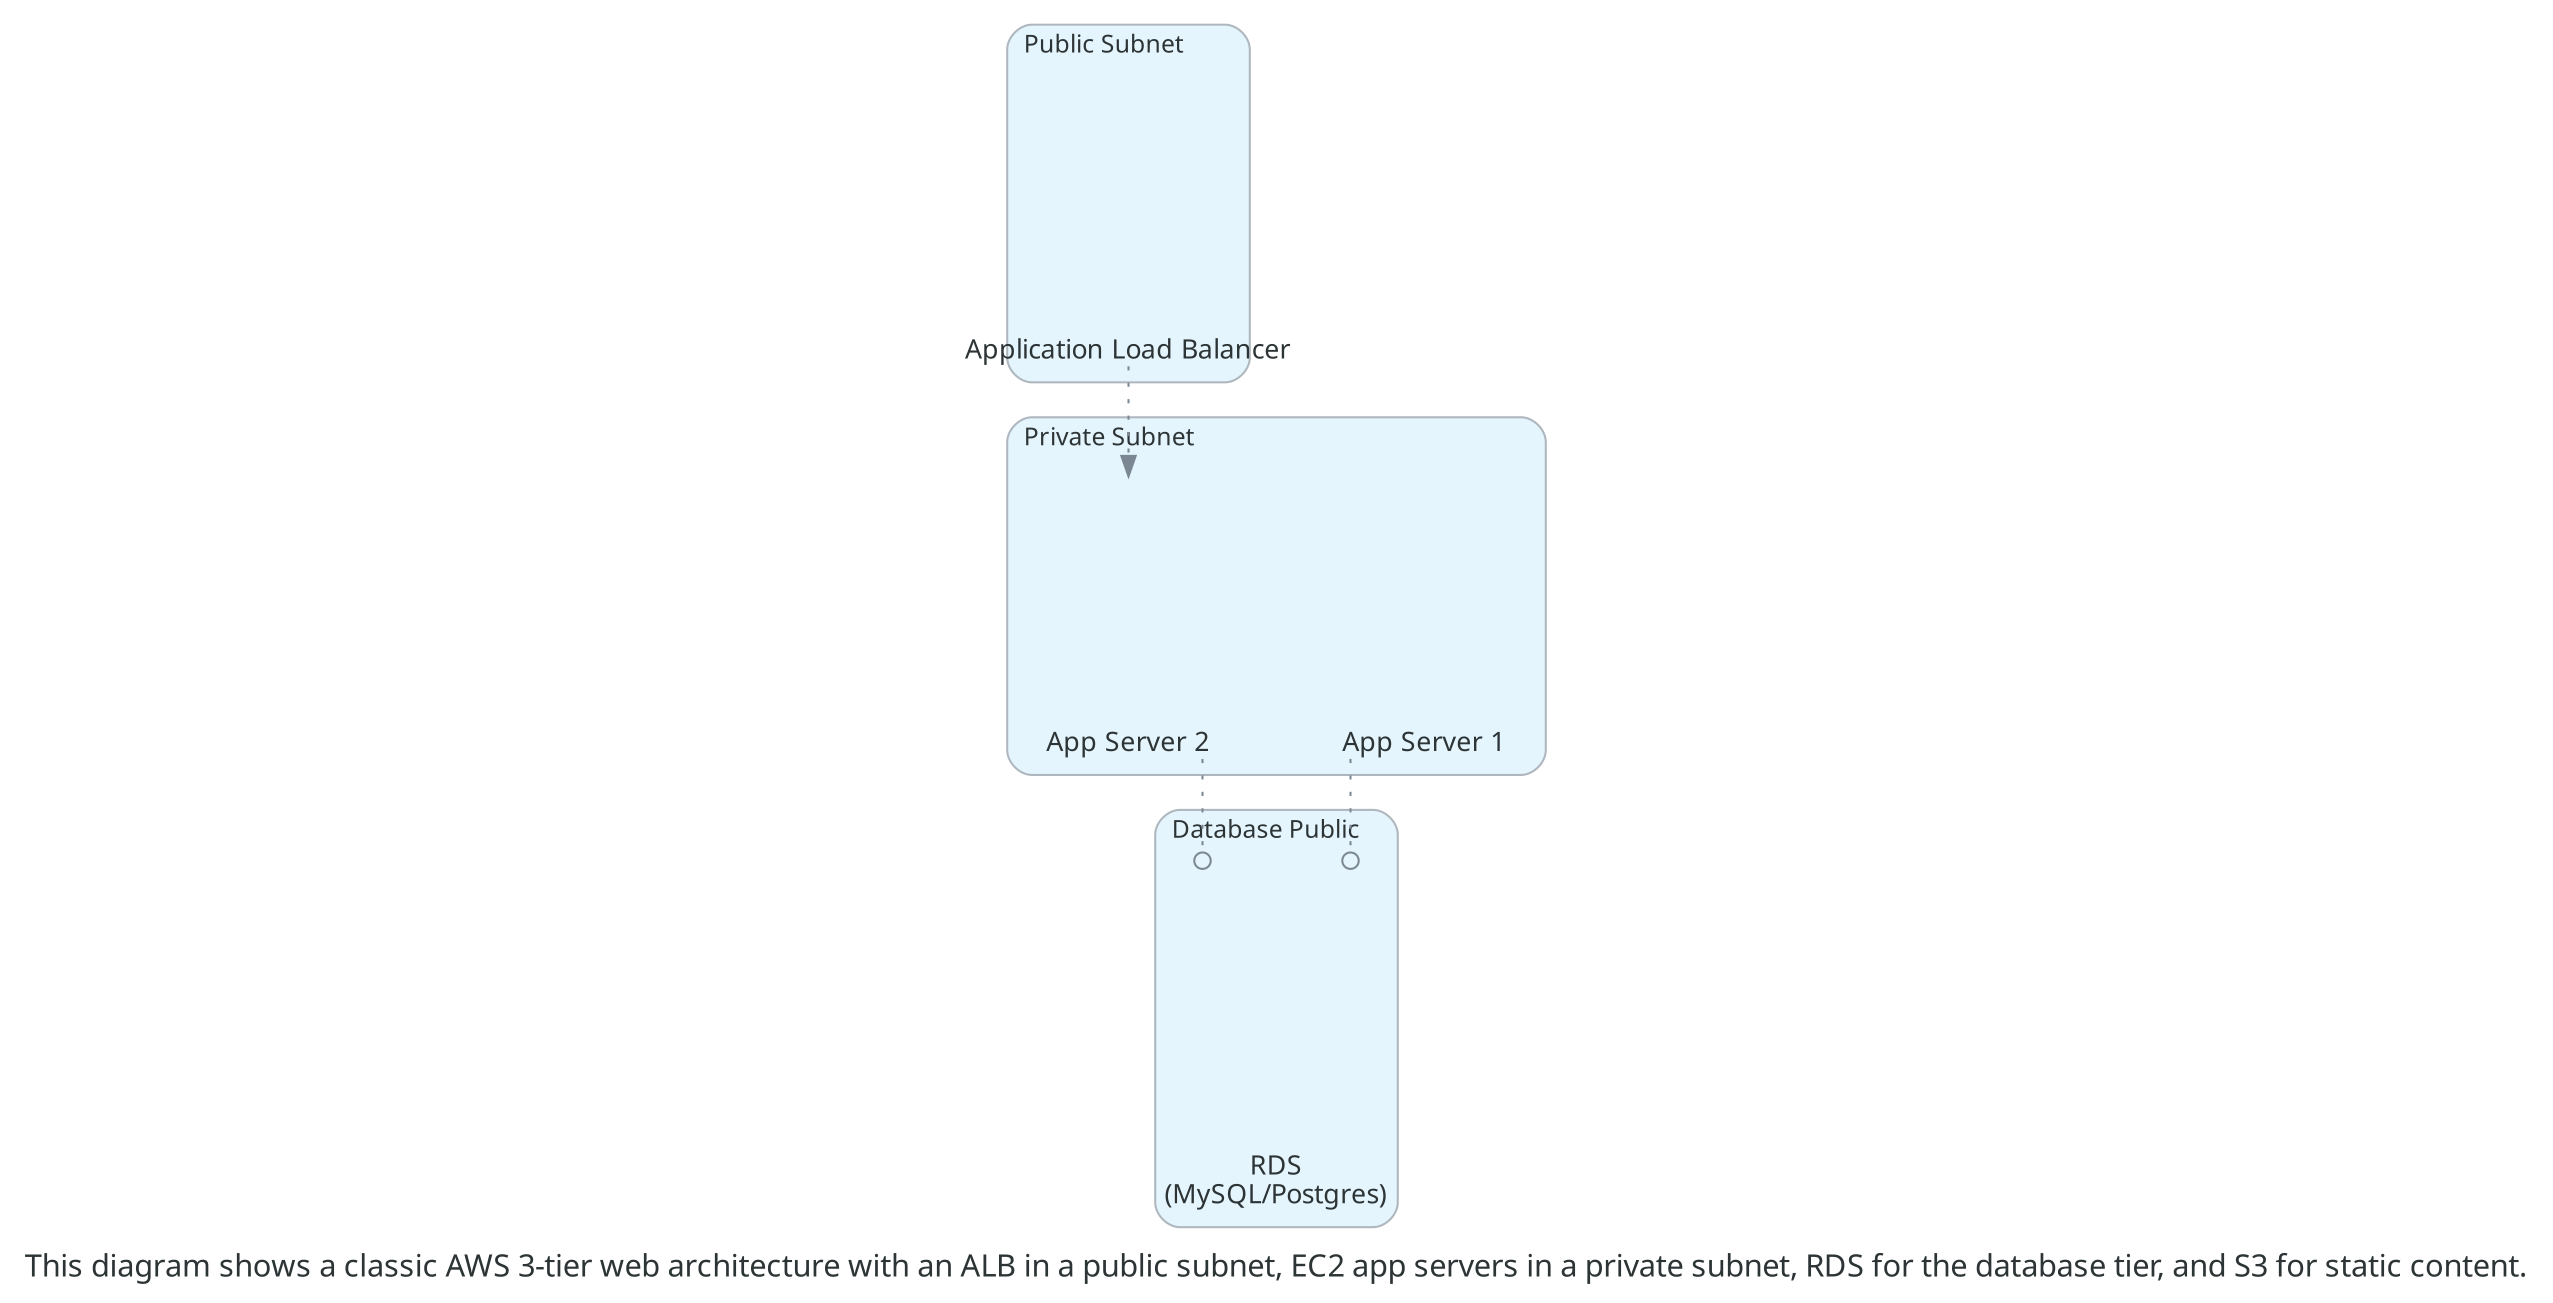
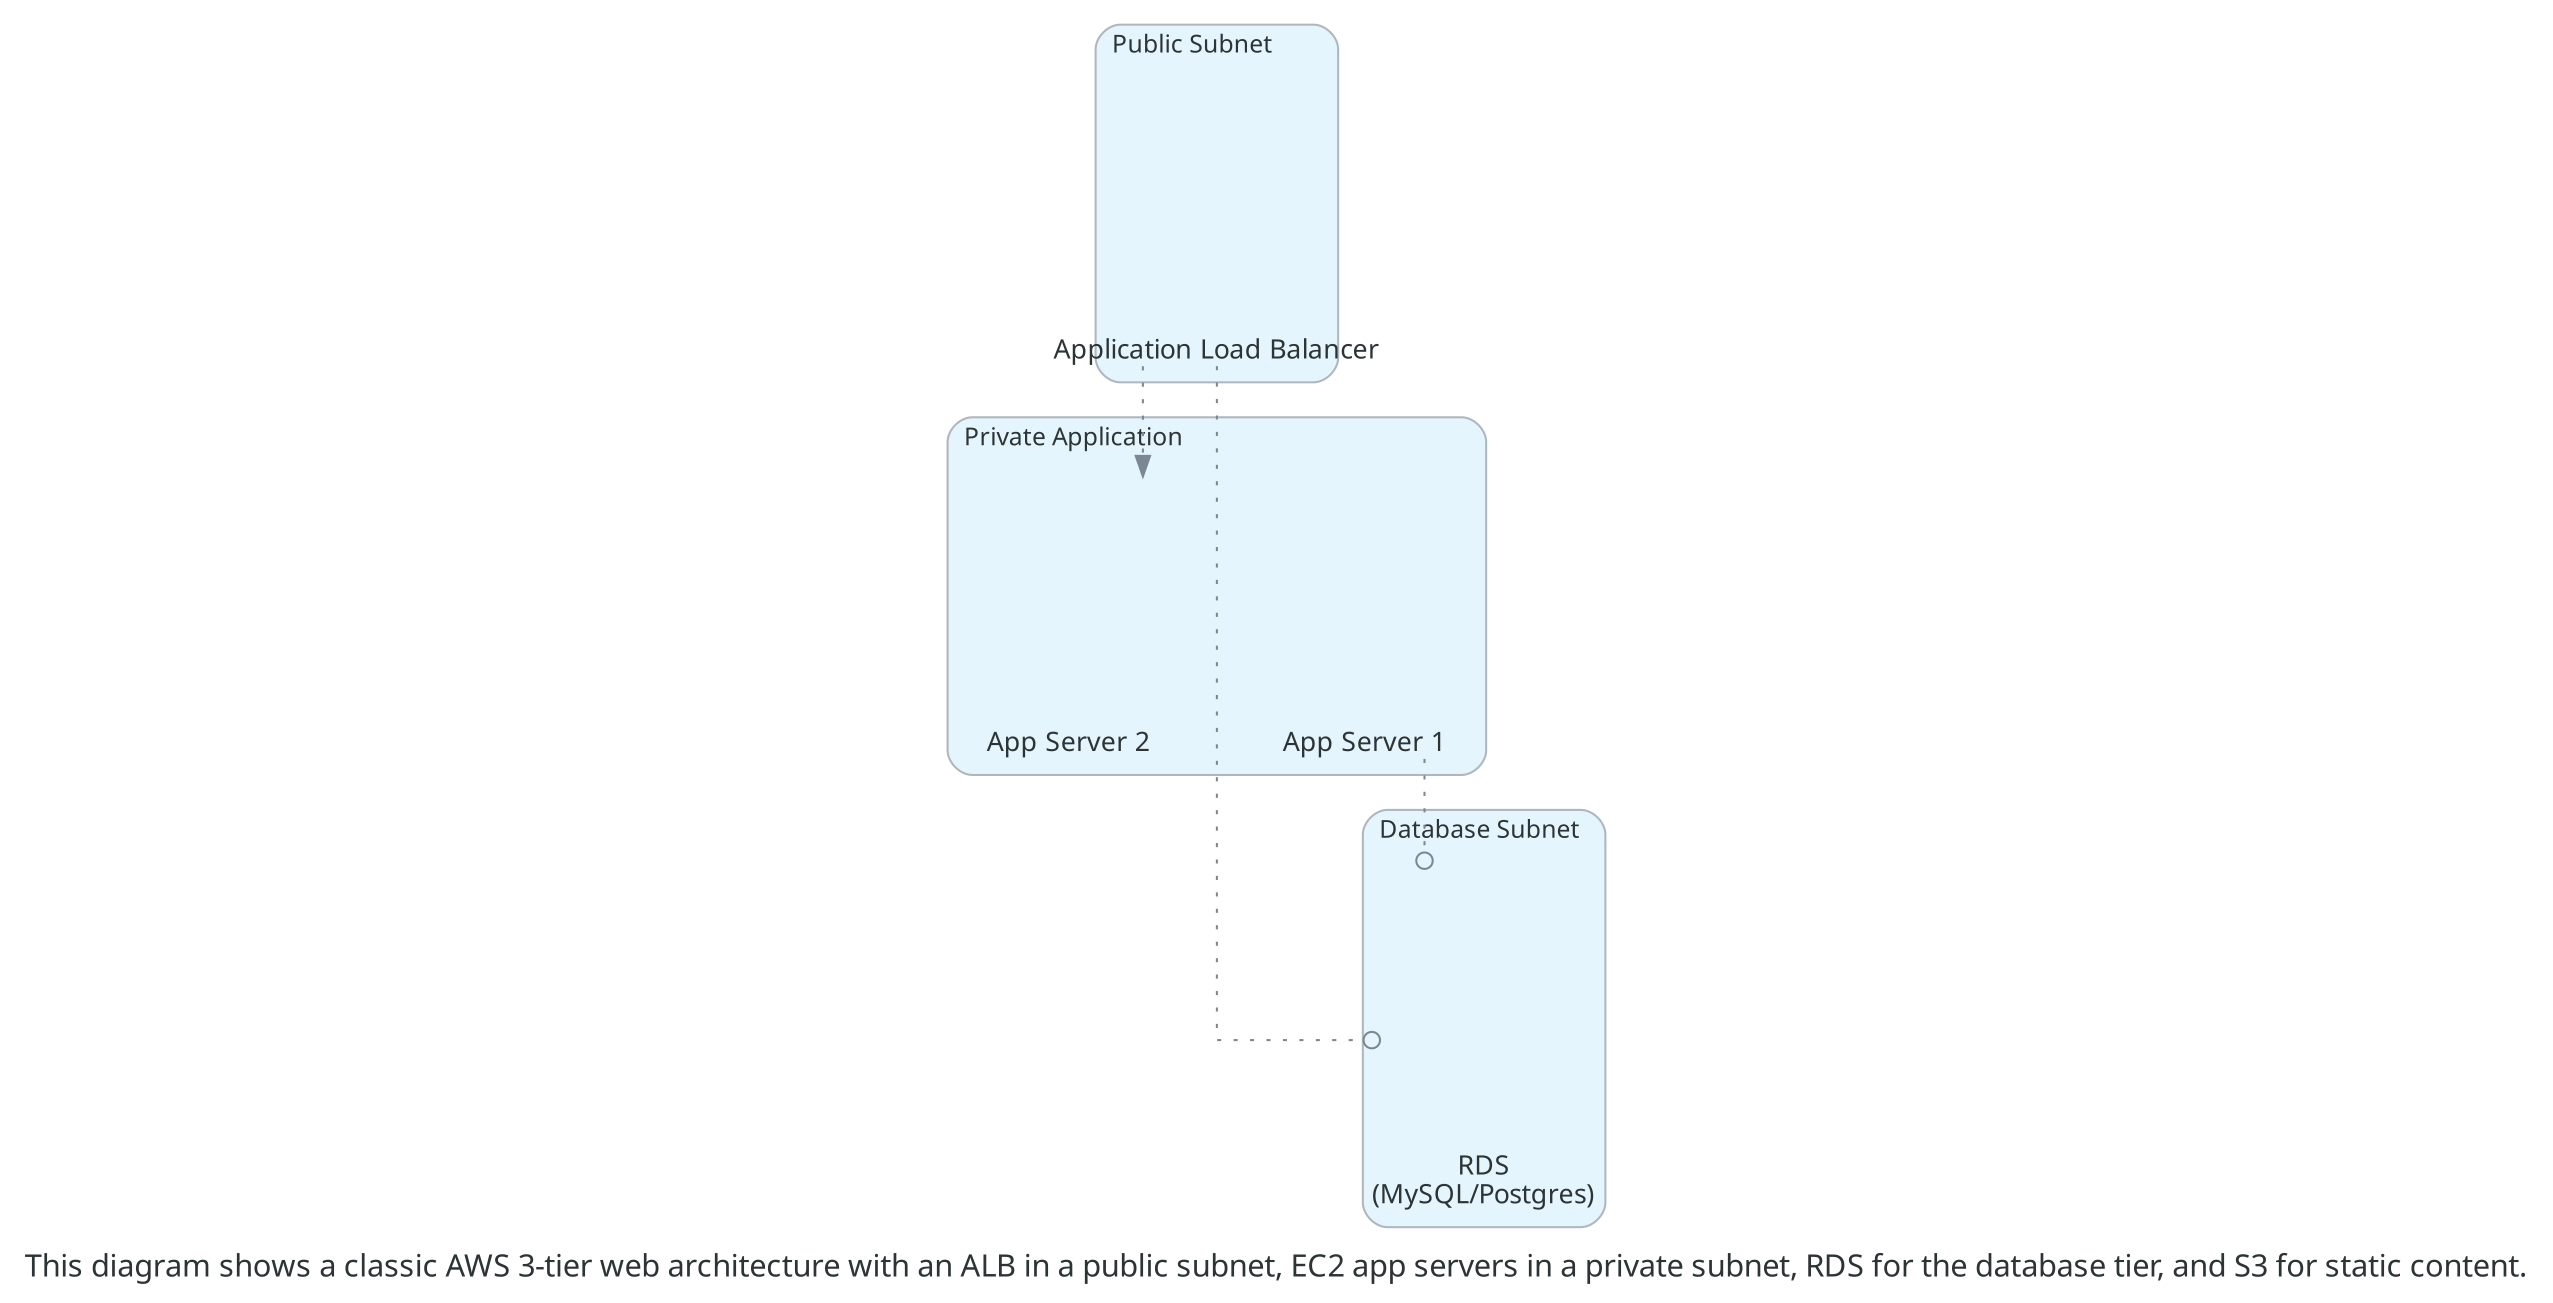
cluster "Private Subnet": label "Private Subnet" -> "Private Application"
edge "App Server 2" -> "RDS (MySQL/Postgres)": now "Application Load Balancer" -> "RDS (MySQL/Postgres)"
cluster "Database Public": label "Database Public" -> "Database Subnet"
